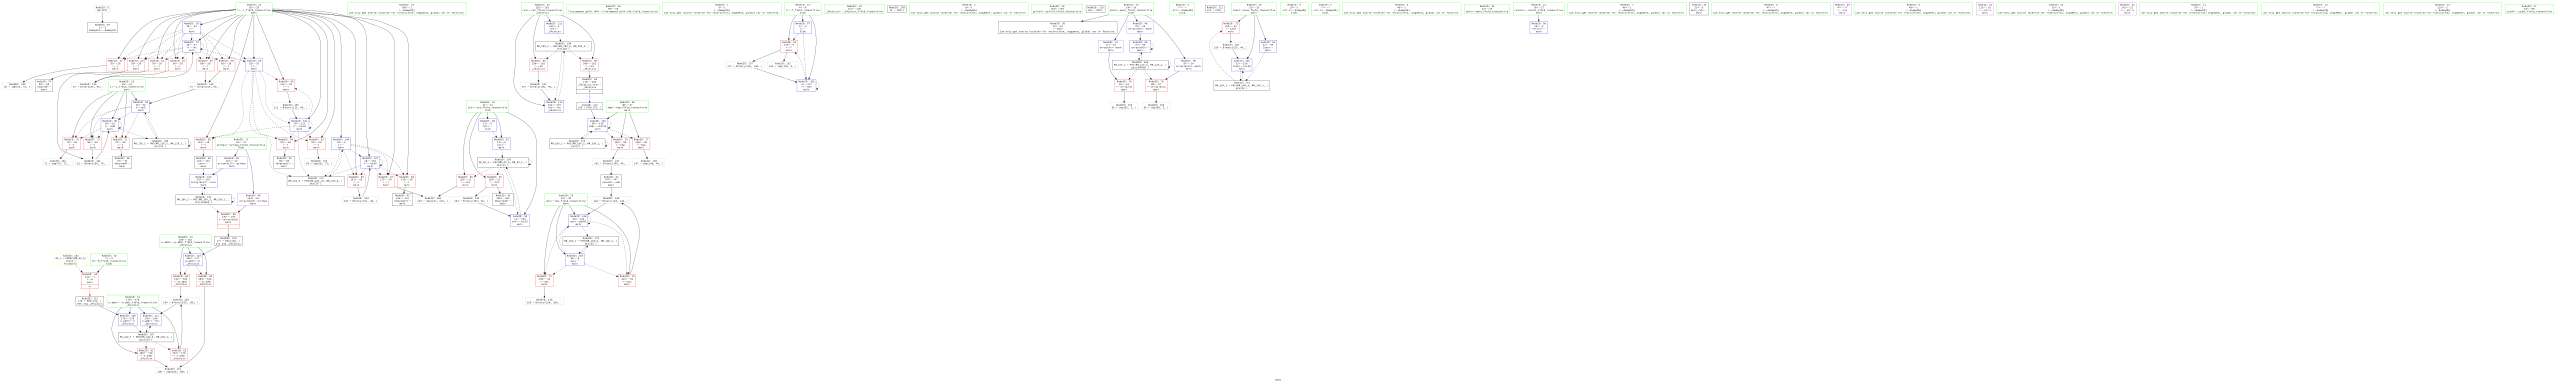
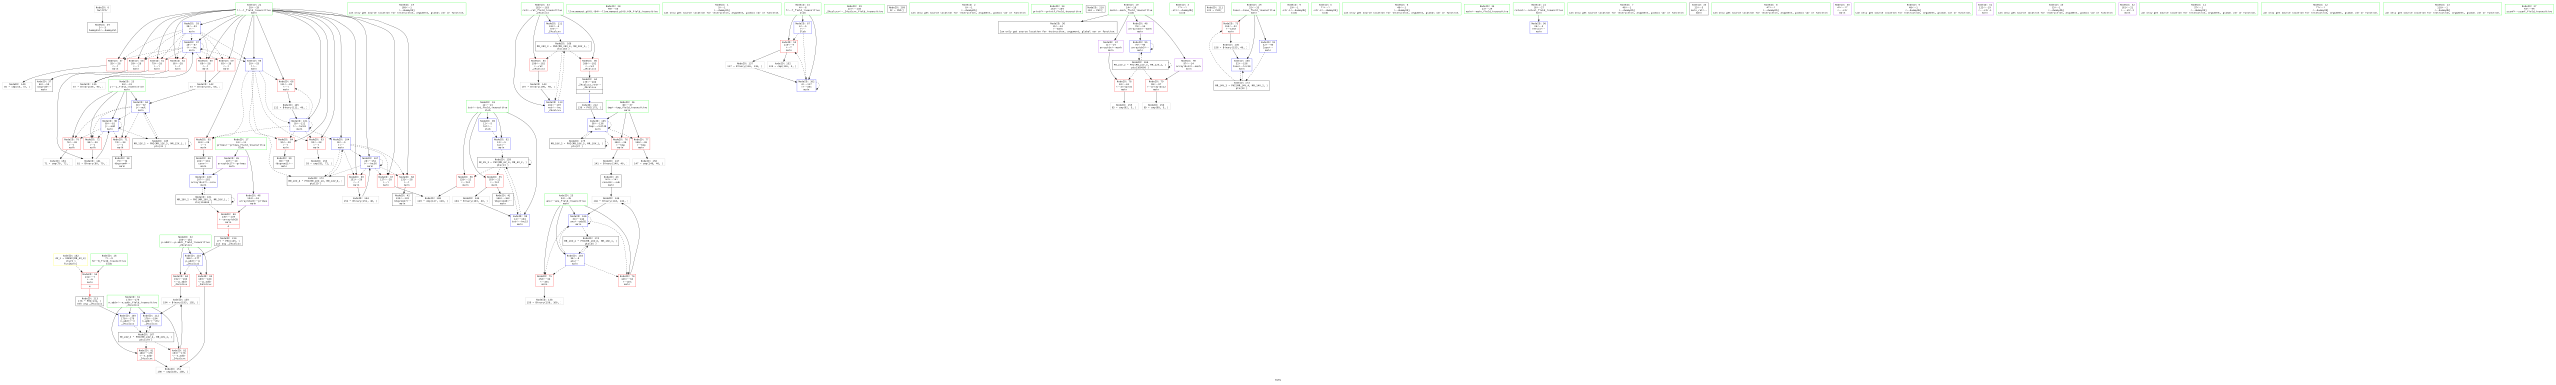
edge "NodeID: 101" -> "NodeID: 172": now "NodeID: 101" -> "NodeID: 104"
edge "NodeID: 80" -> "NodeID: 214": color black -> red
